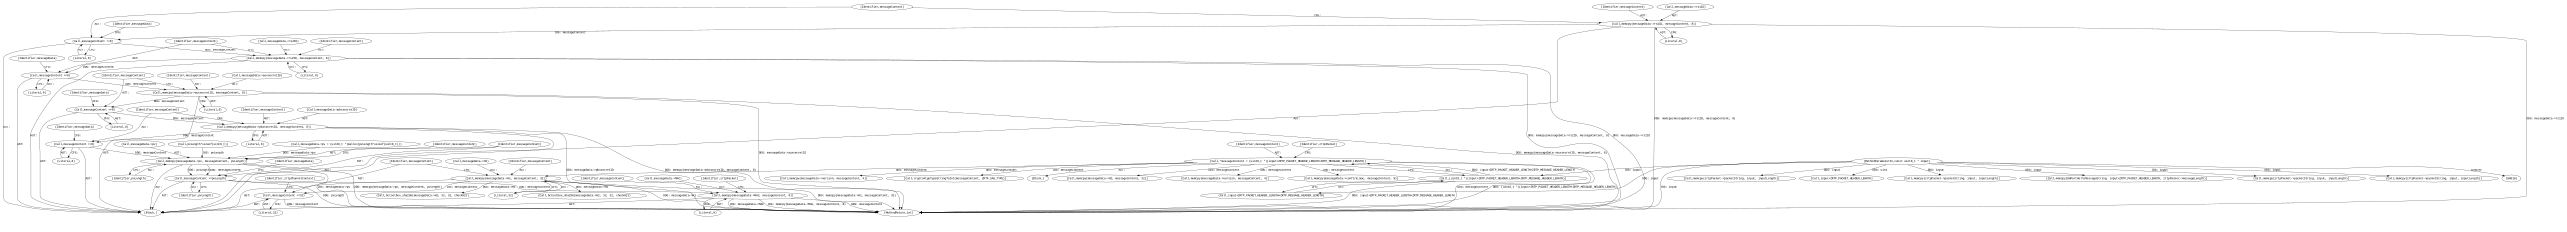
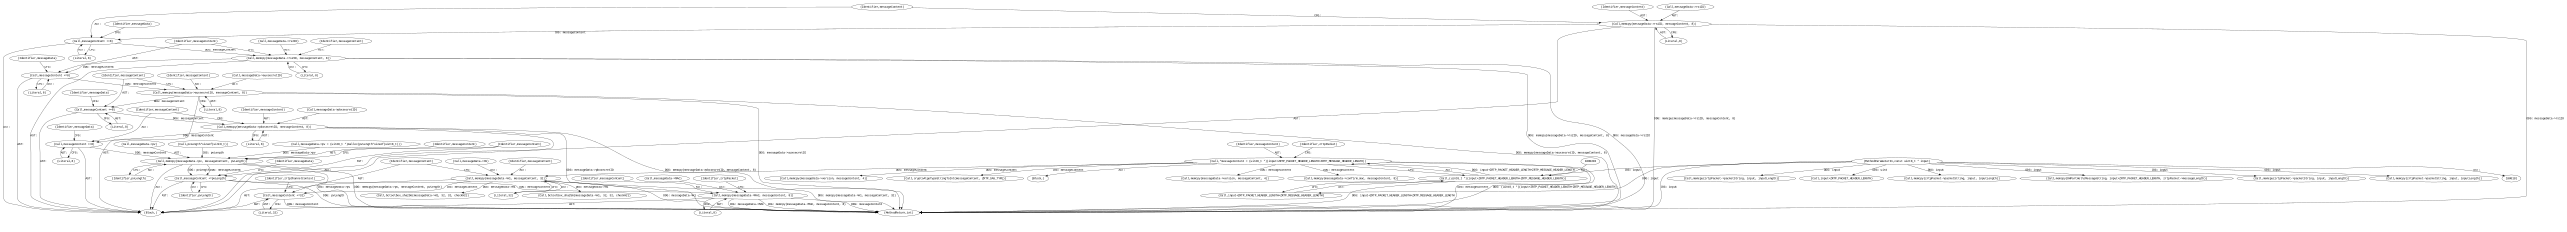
node "1000203": added
edge "(MethodParameterIn,const uint8_t * input)" -> "1000191": label "LENGTH: " -> "AST: "
node "(Call,memcpy(messageData->H2, messageContent, 32))": removed
